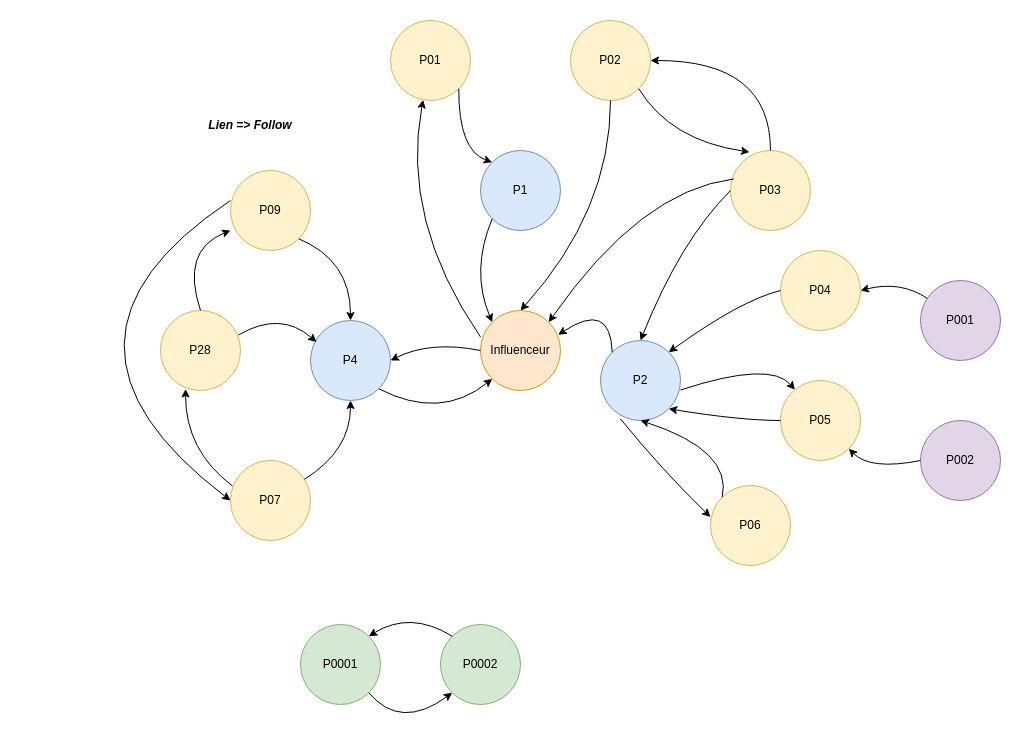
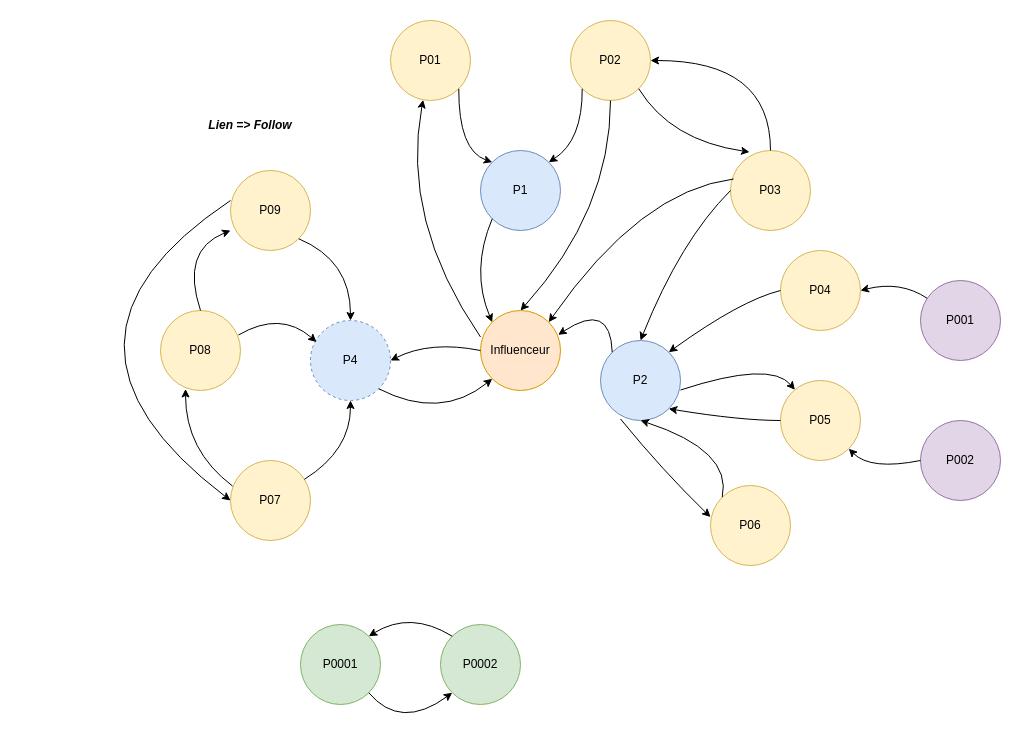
edge "P02" -> "P1": added
node "P28": label "P28" -> "P08"
node "P4": style solid -> dashed
